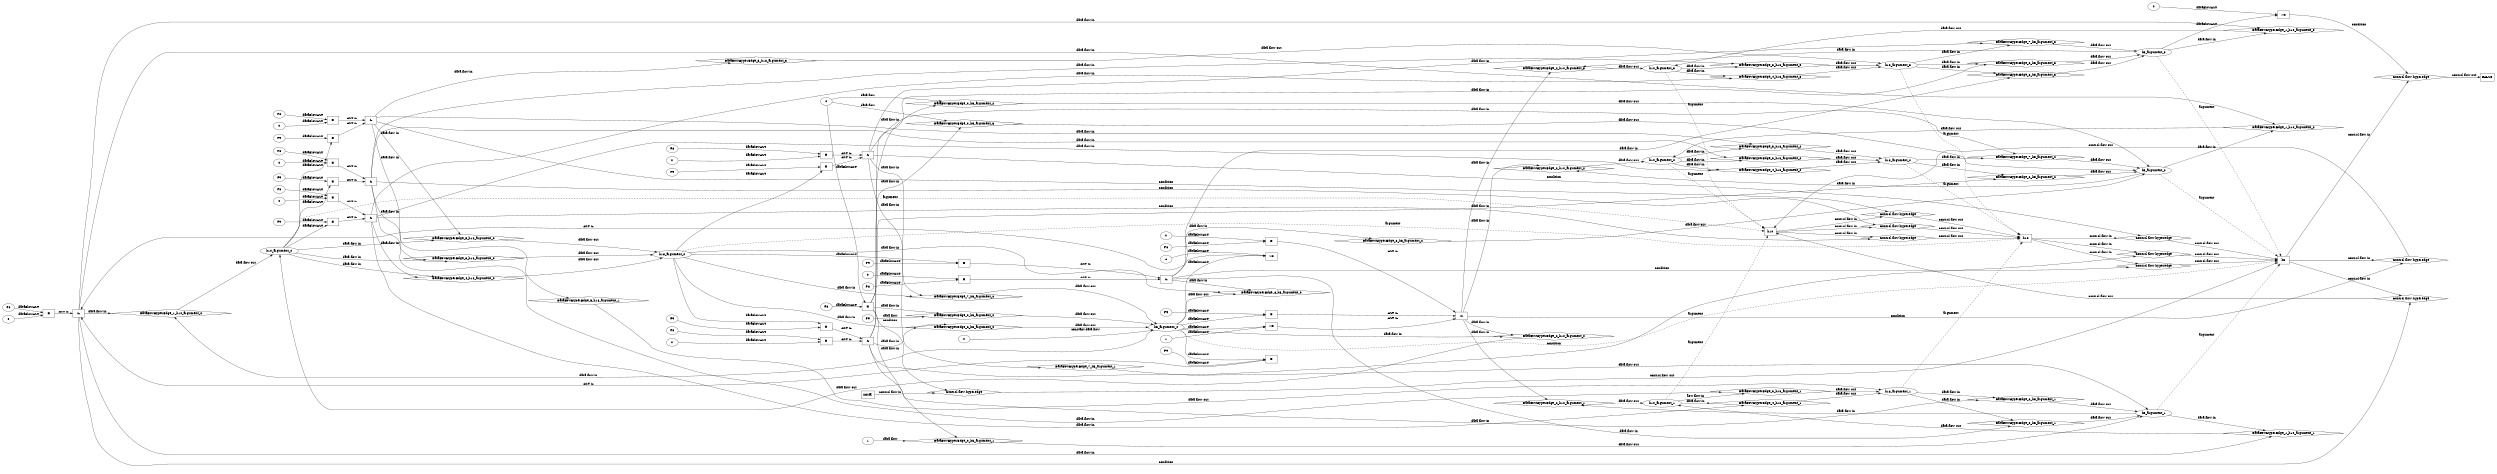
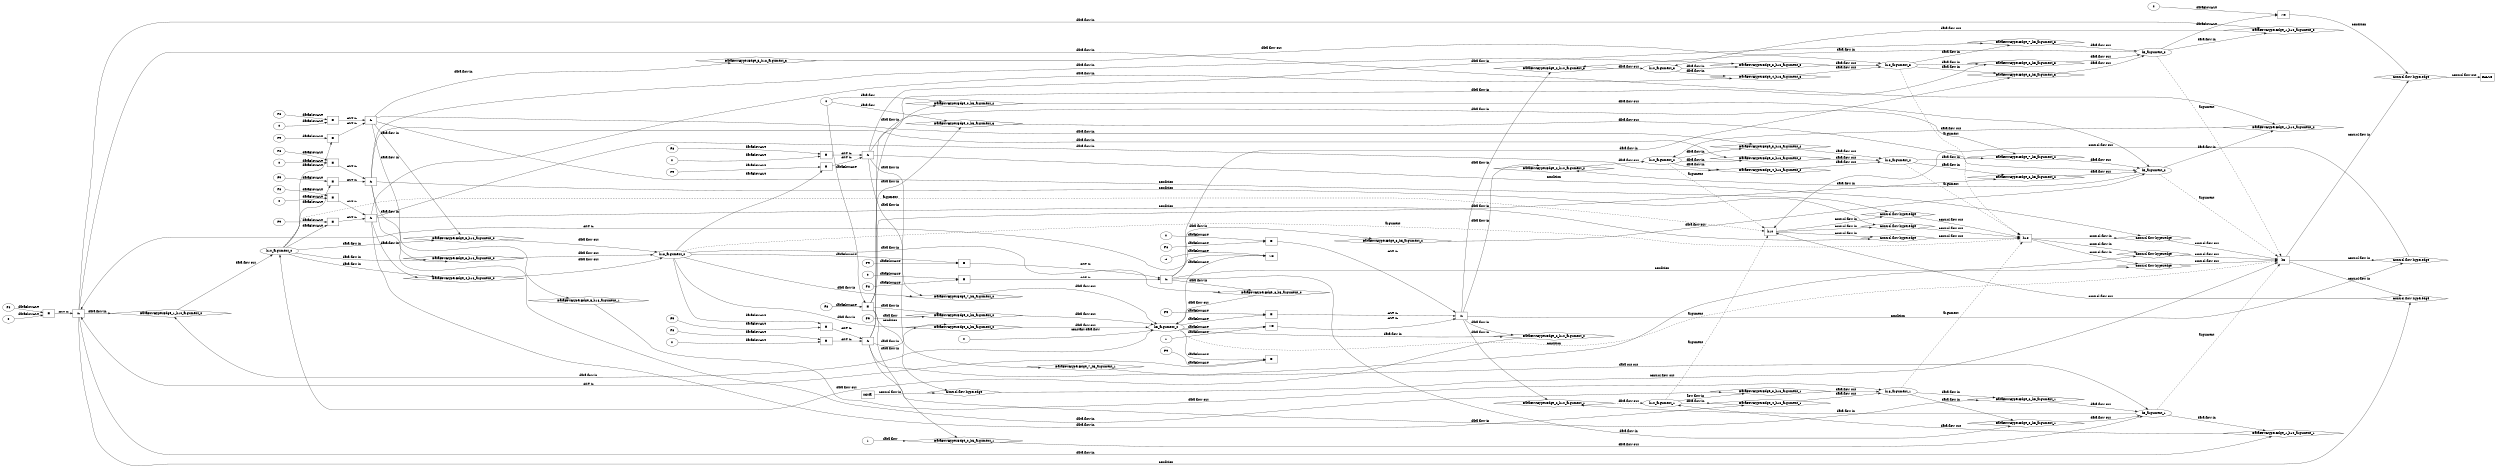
edge "h10_argument_3" -> "h10": removed, label "argument"
edge "h5_argument_0" -> "DataFowHyperEdge_8_h5_argument_0": reversed
edge "DataFowHyperEdge_7_h5_argument_1" -> "h5_argument_1": label "data flow out" -> "data out out"
